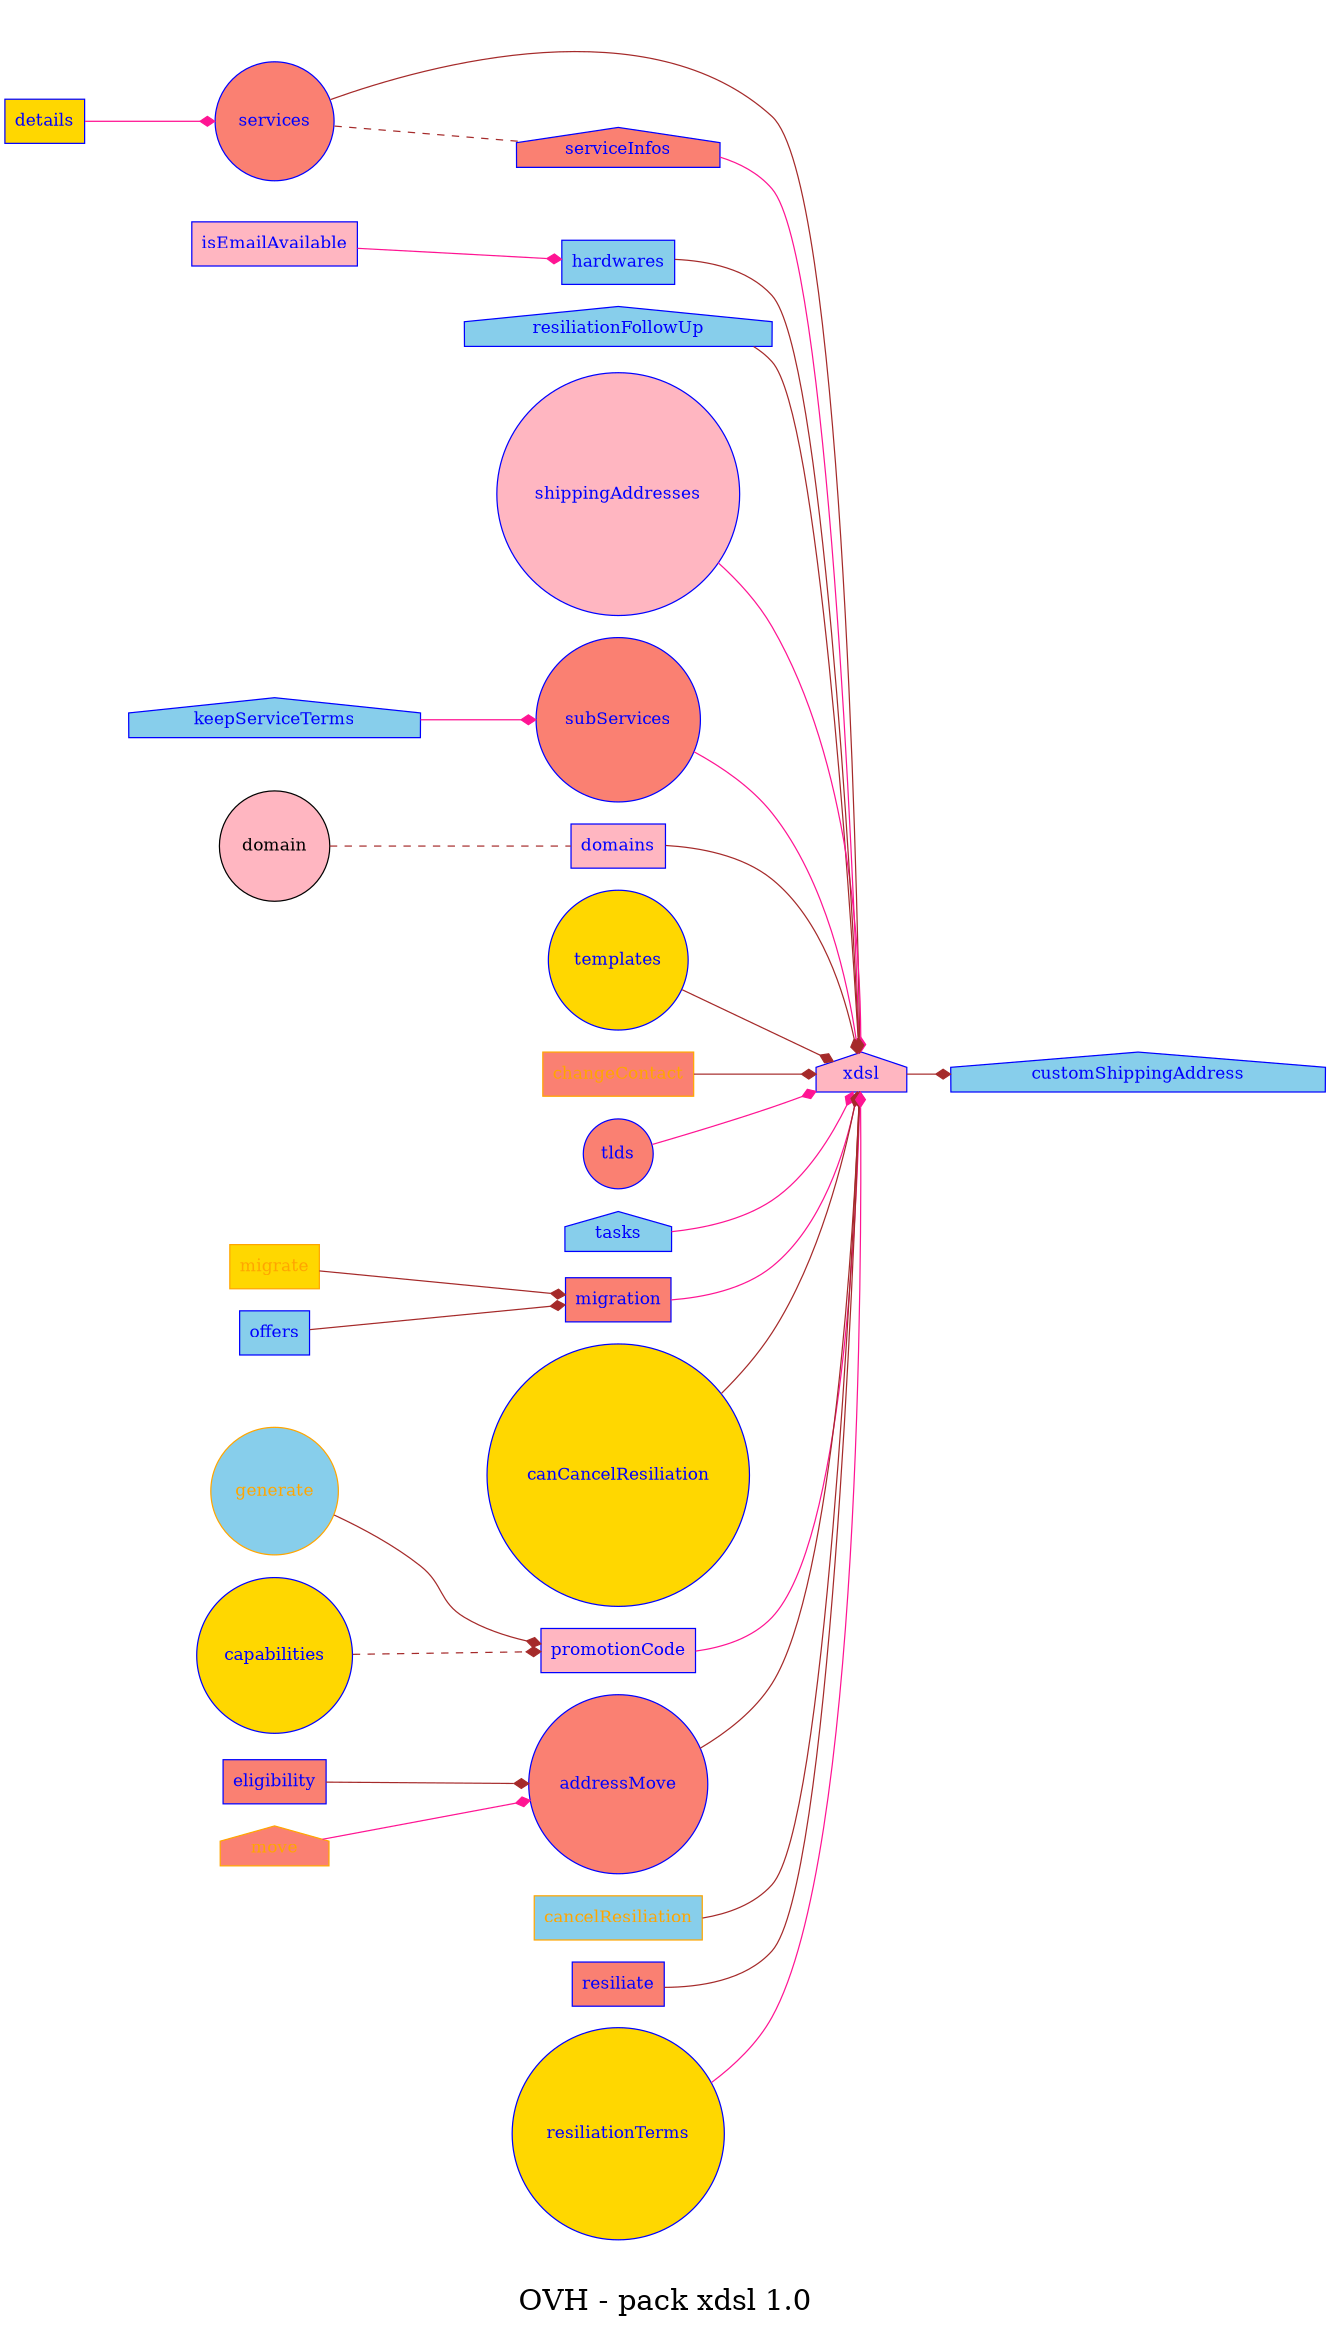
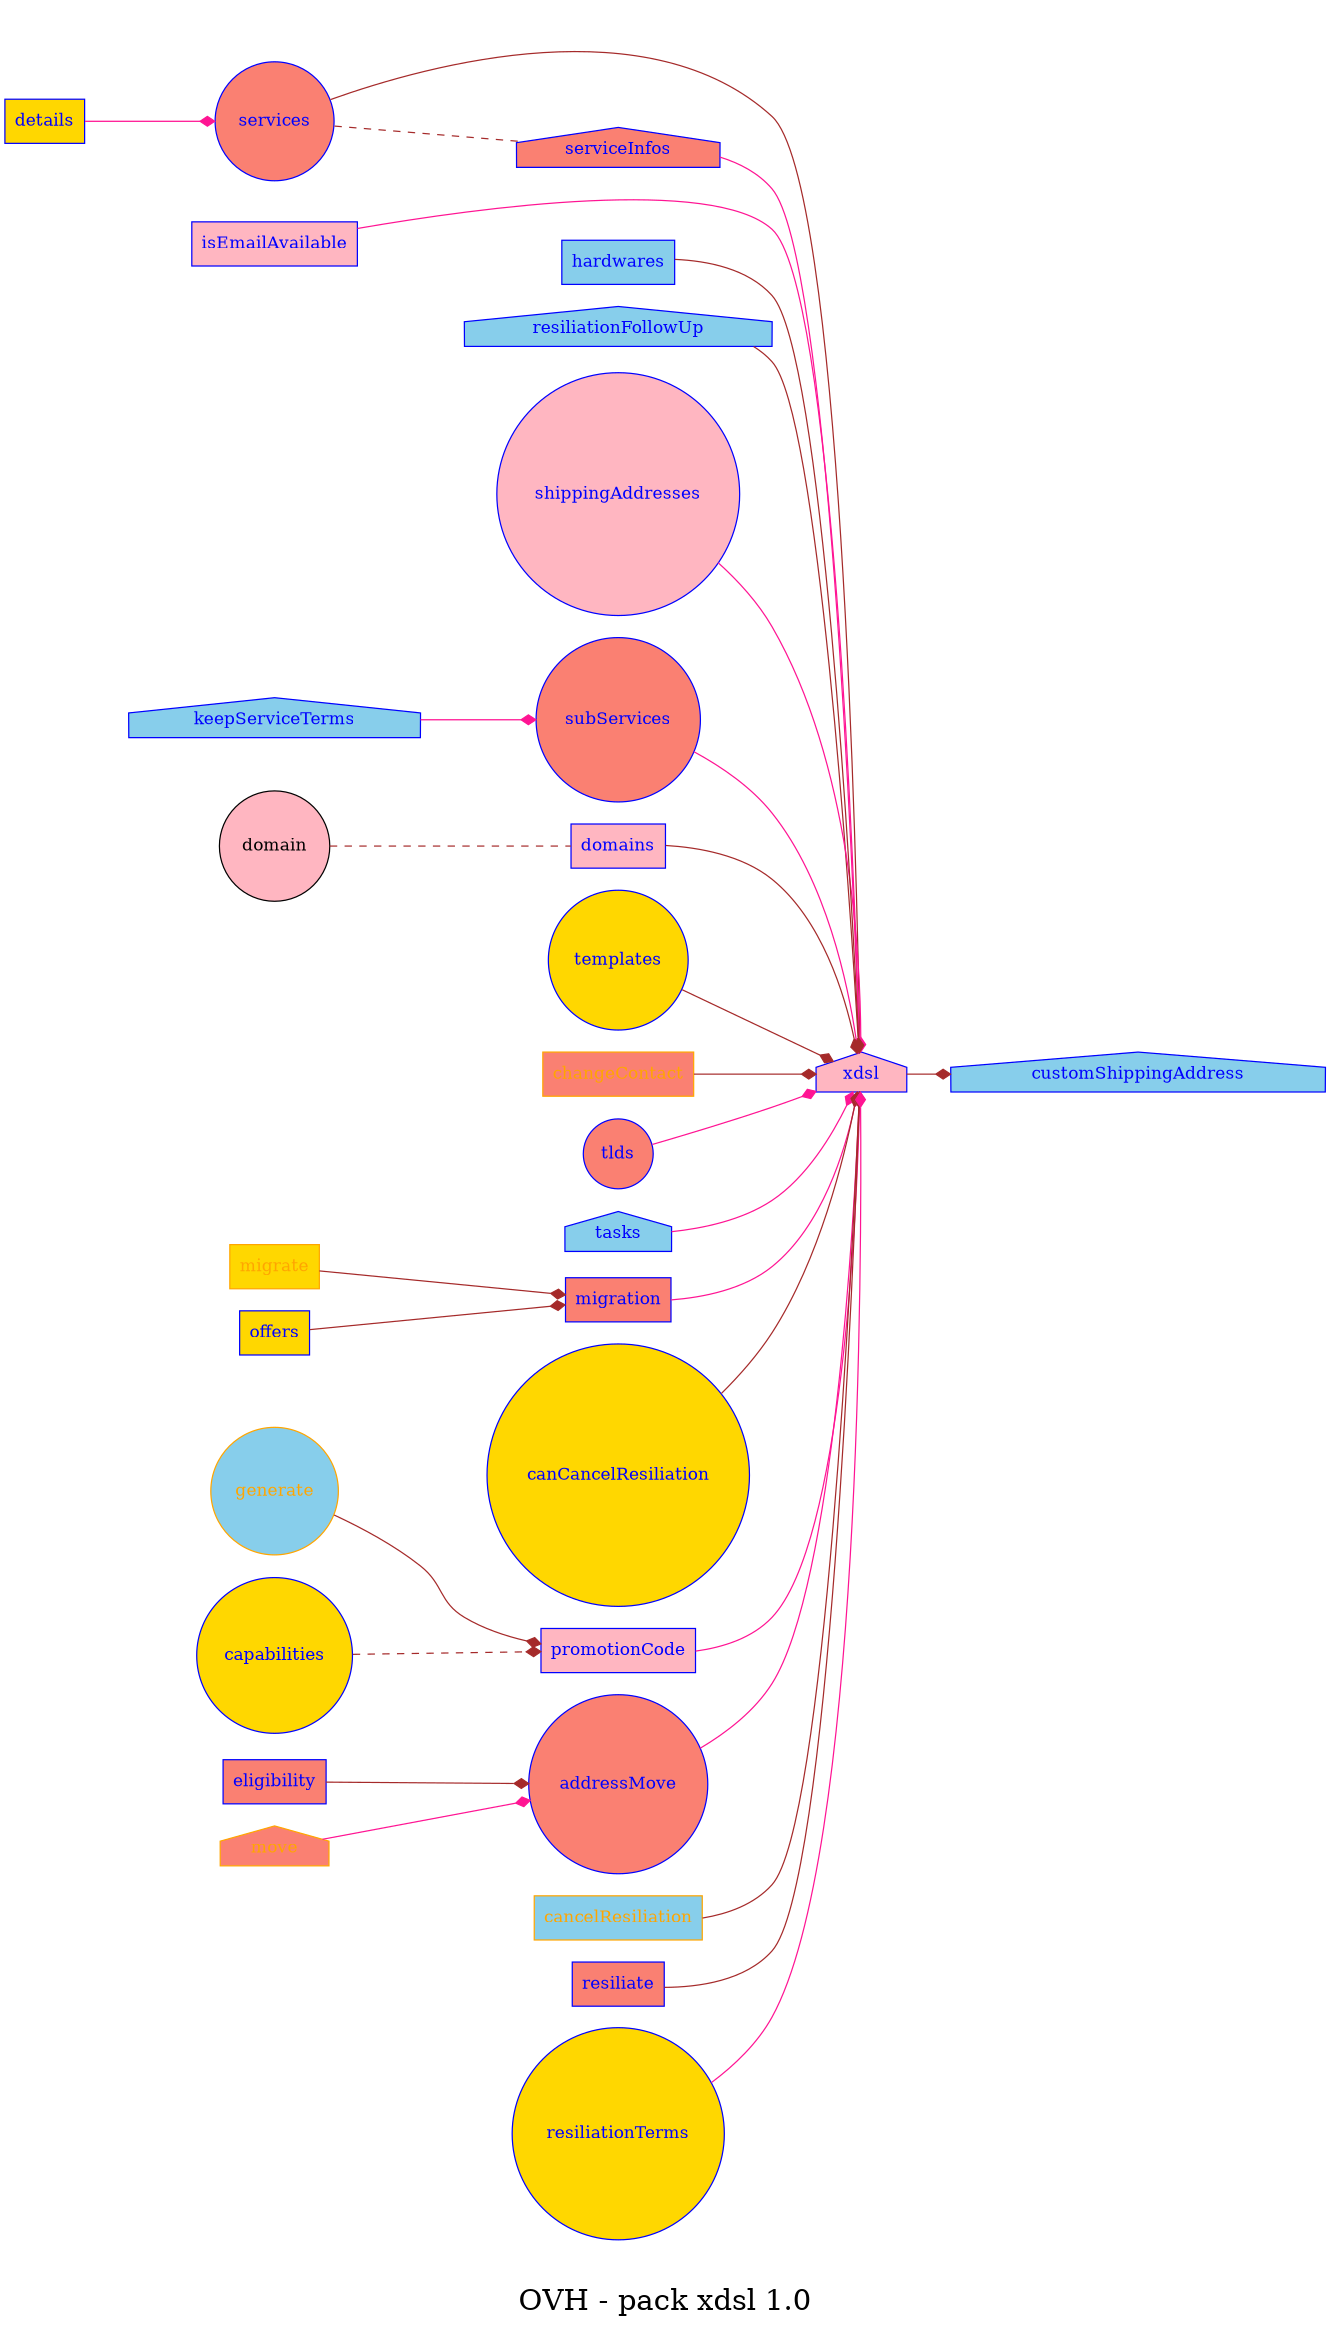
edge "isEmailAvailable" -> "hardwares": now "isEmailAvailable" -> "xdsl"
node "offers": fillcolor skyblue -> gold
edge "addressMove" -> "xdsl": color brown -> deeppink
